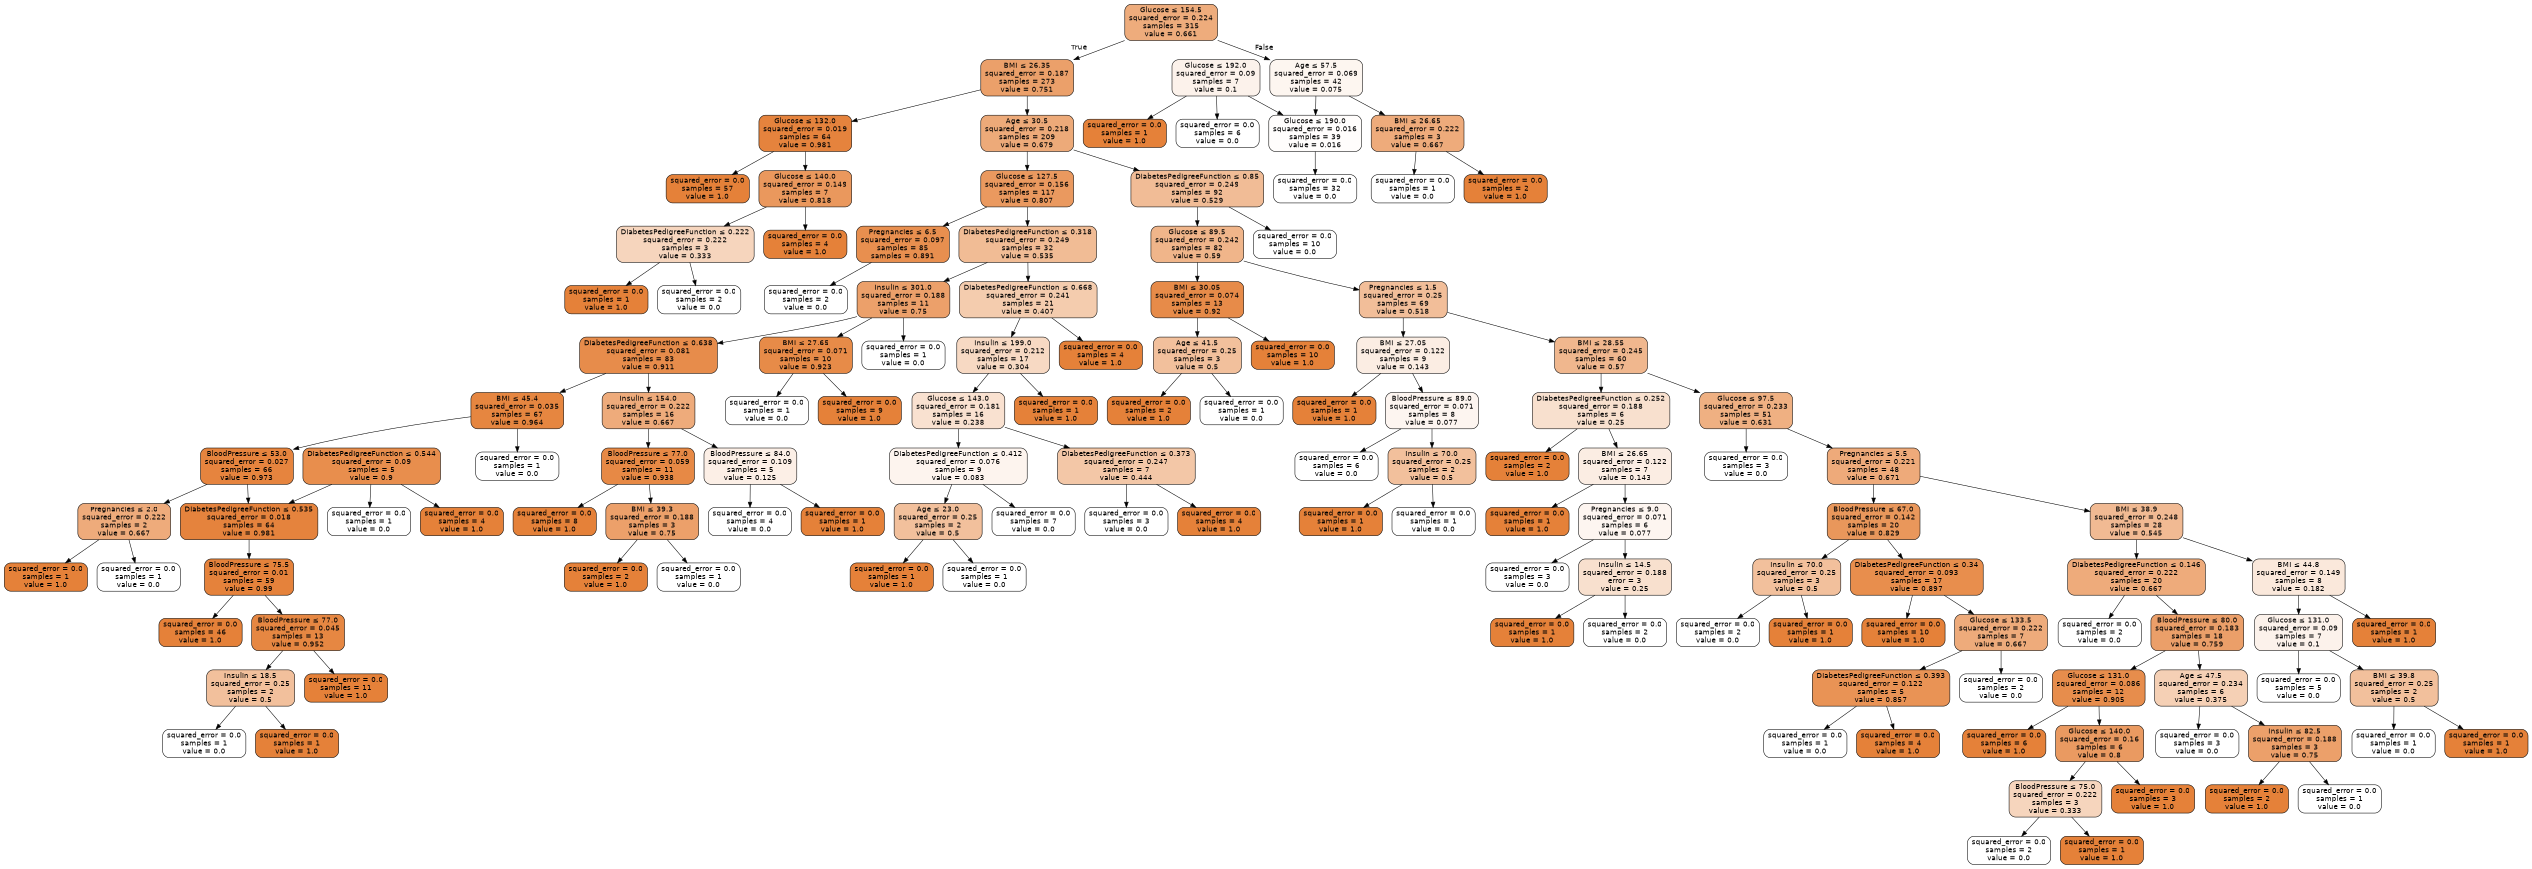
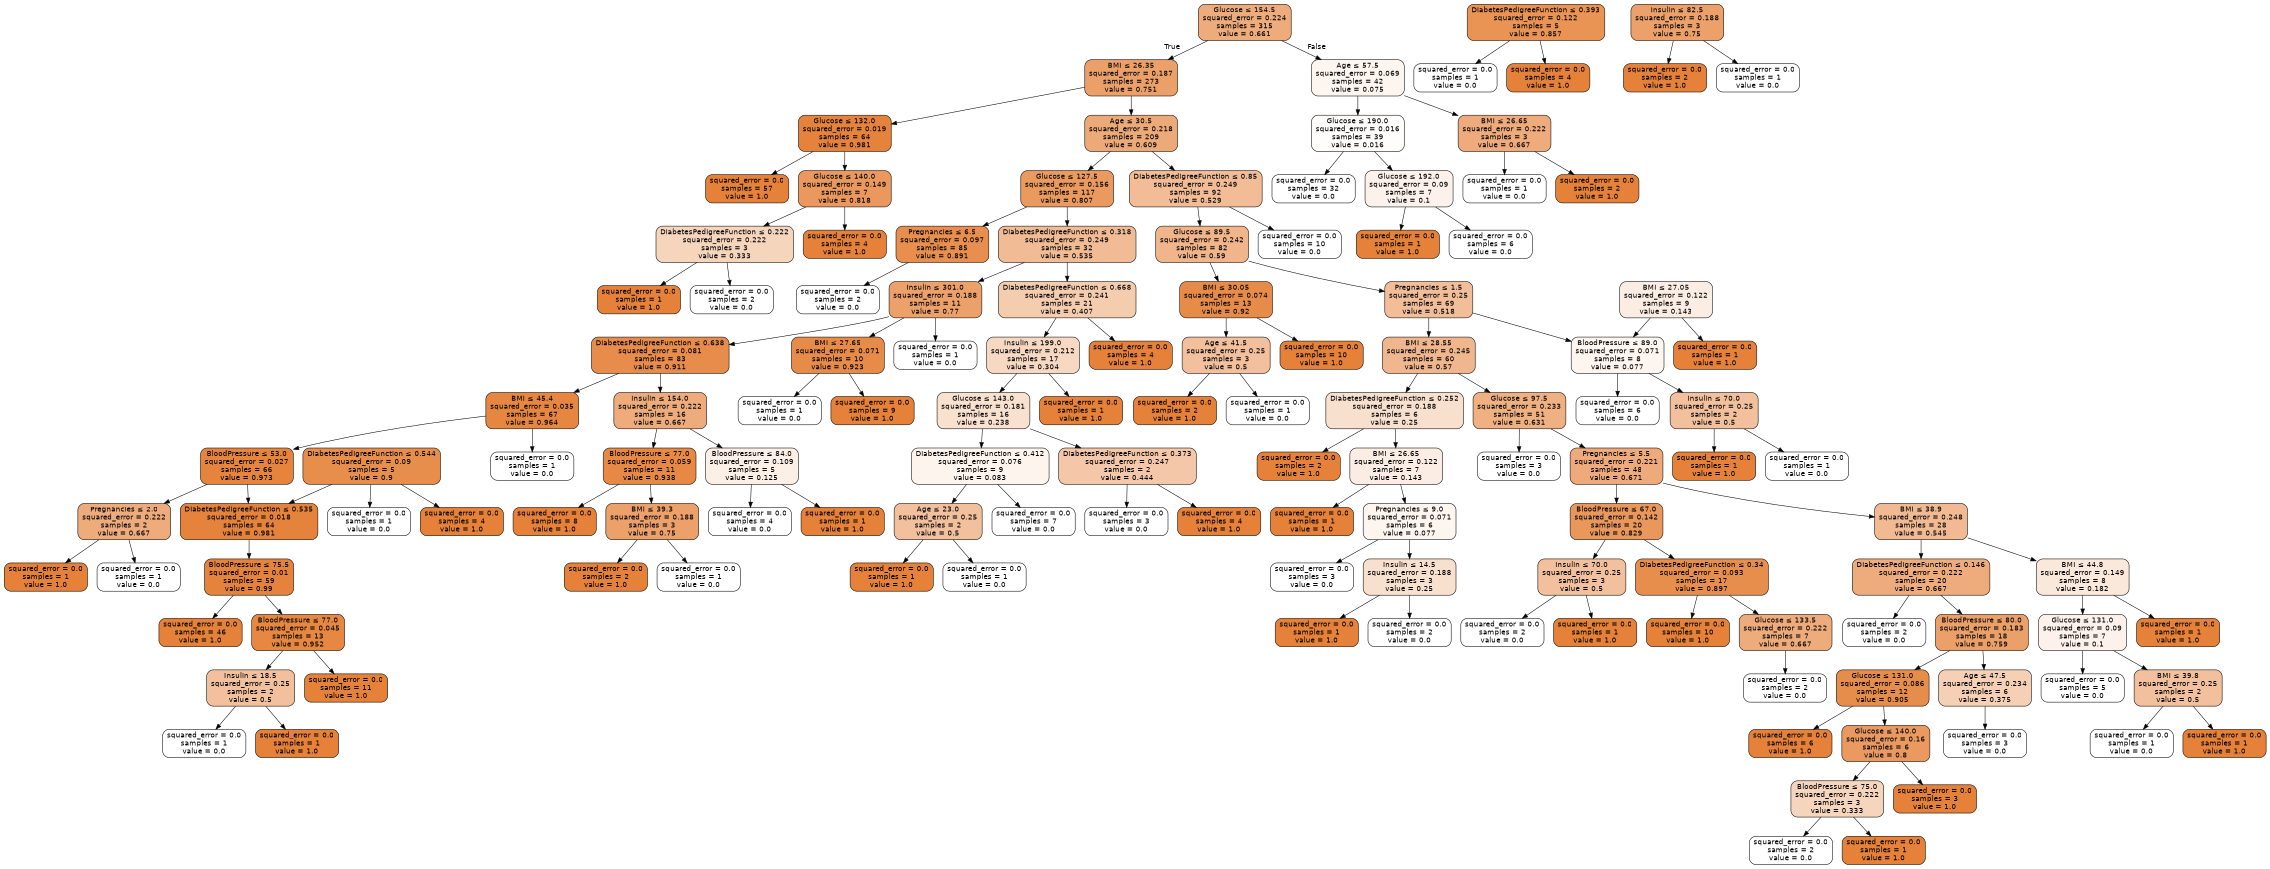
edge "Glucose ≤ 192.0" -> "Glucose ≤ 190.0": reversed
node "Age ≤ 30.5": text "value = 0.679" -> "value = 0.609"
node "Pregnancies ≤ 6.5": text "samples = 0.891" -> "value = 0.891"
node "Insulin ≤ 301.0": text "value = 0.75" -> "value = 0.77"
edge "Pregnancies ≤ 1.5" -> "BMI ≤ 27.05": now "Pregnancies ≤ 1.5" -> "BloodPressure ≤ 89.0"
node "DiabetesPedigreeFunction ≤ 0.373": text "samples = 7" -> "samples = 2"
node "Insulin ≤ 14.5": text "error = 3" -> "samples = 3"
edge "Glucose ≤ 133.5" -> "DiabetesPedigreeFunction ≤ 0.393": removed
edge "Age ≤ 47.5" -> "Insulin ≤ 82.5": removed
